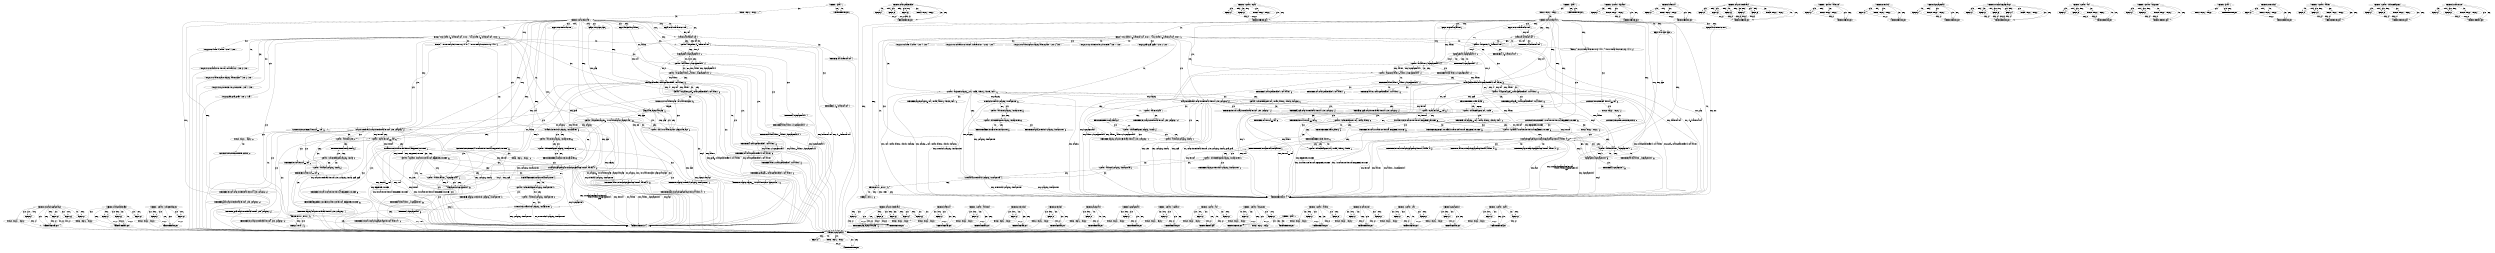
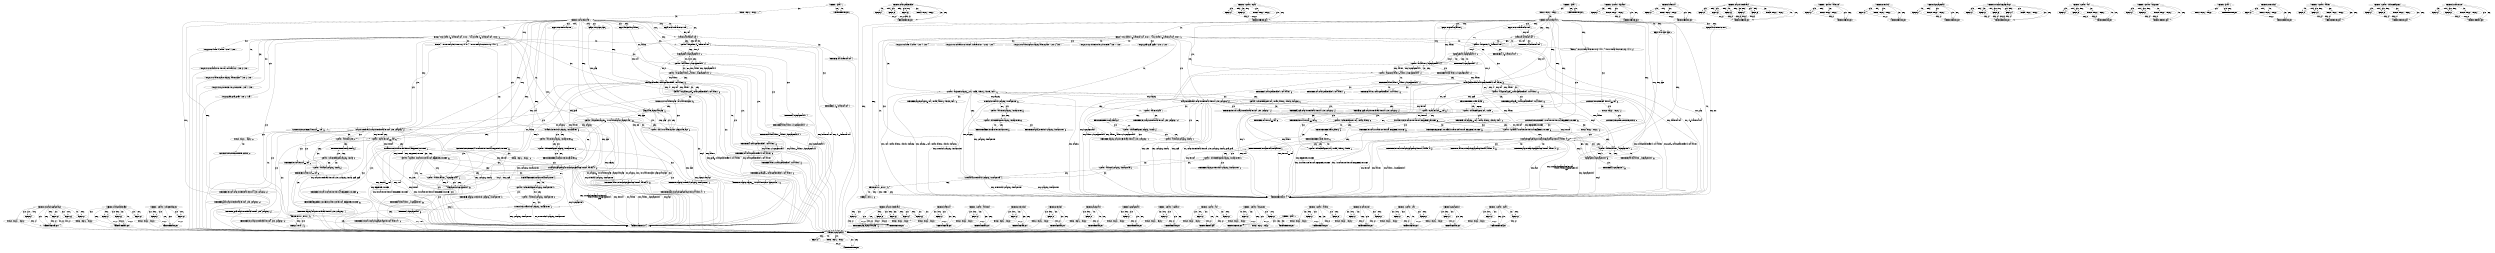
edge "(UNKNOWN,struct address_space *,struct address_space *)" -> "(page_private,page_private(page))": label "HPAGE: " -> "CFG: "
edge "(<operator>.indirectFieldAccess,vma->vm_file->f_dentry)" -> "(FIELD_IDENTIFIER,d_inode,d_inode)": now "(FIELD_IDENTIFIER,f_dentry,f_dentry)" -> "(FIELD_IDENTIFIER,d_inode,d_inode)"
